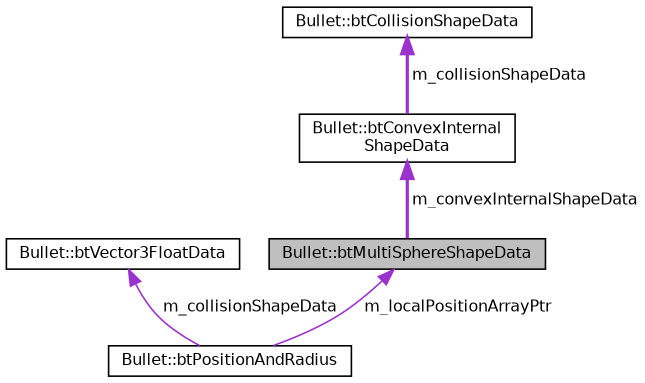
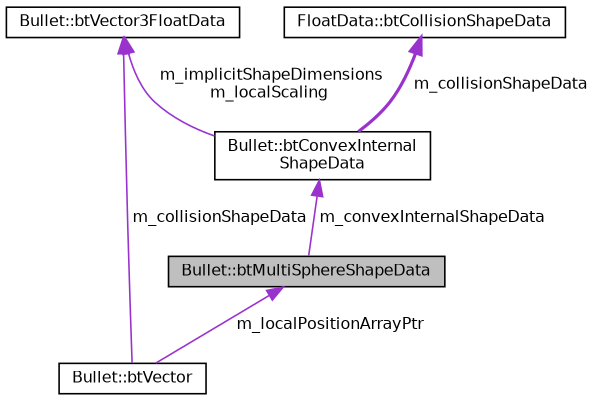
node "Bullet::btCollisionShapeData": label "Bullet::btCollisionShapeData" -> "FloatData::btCollisionShapeData"
edge "Bullet::btConvexInternal ShapeData" -> "Bullet::btVector3FloatData": added, label "m_implicitShapeDimensions m_localScaling"
edge "Bullet::btMultiSphereShapeData" -> "Bullet::btConvexInternal ShapeData": style bold -> solid
node "Bullet::btPositionAndRadius": label "Bullet::btPositionAndRadius" -> "Bullet::btVector"
